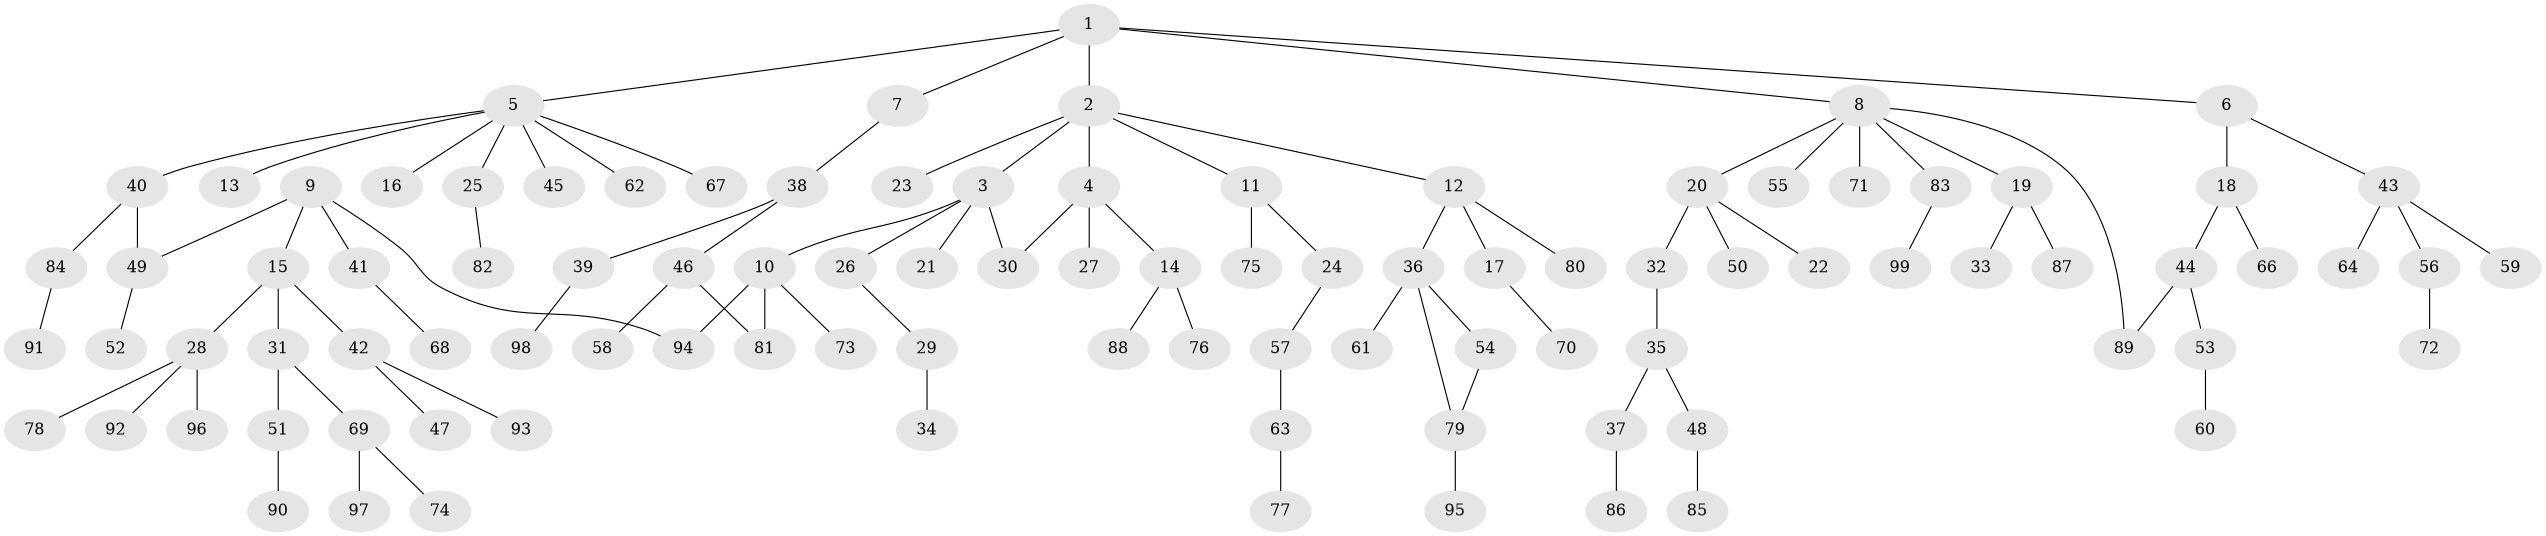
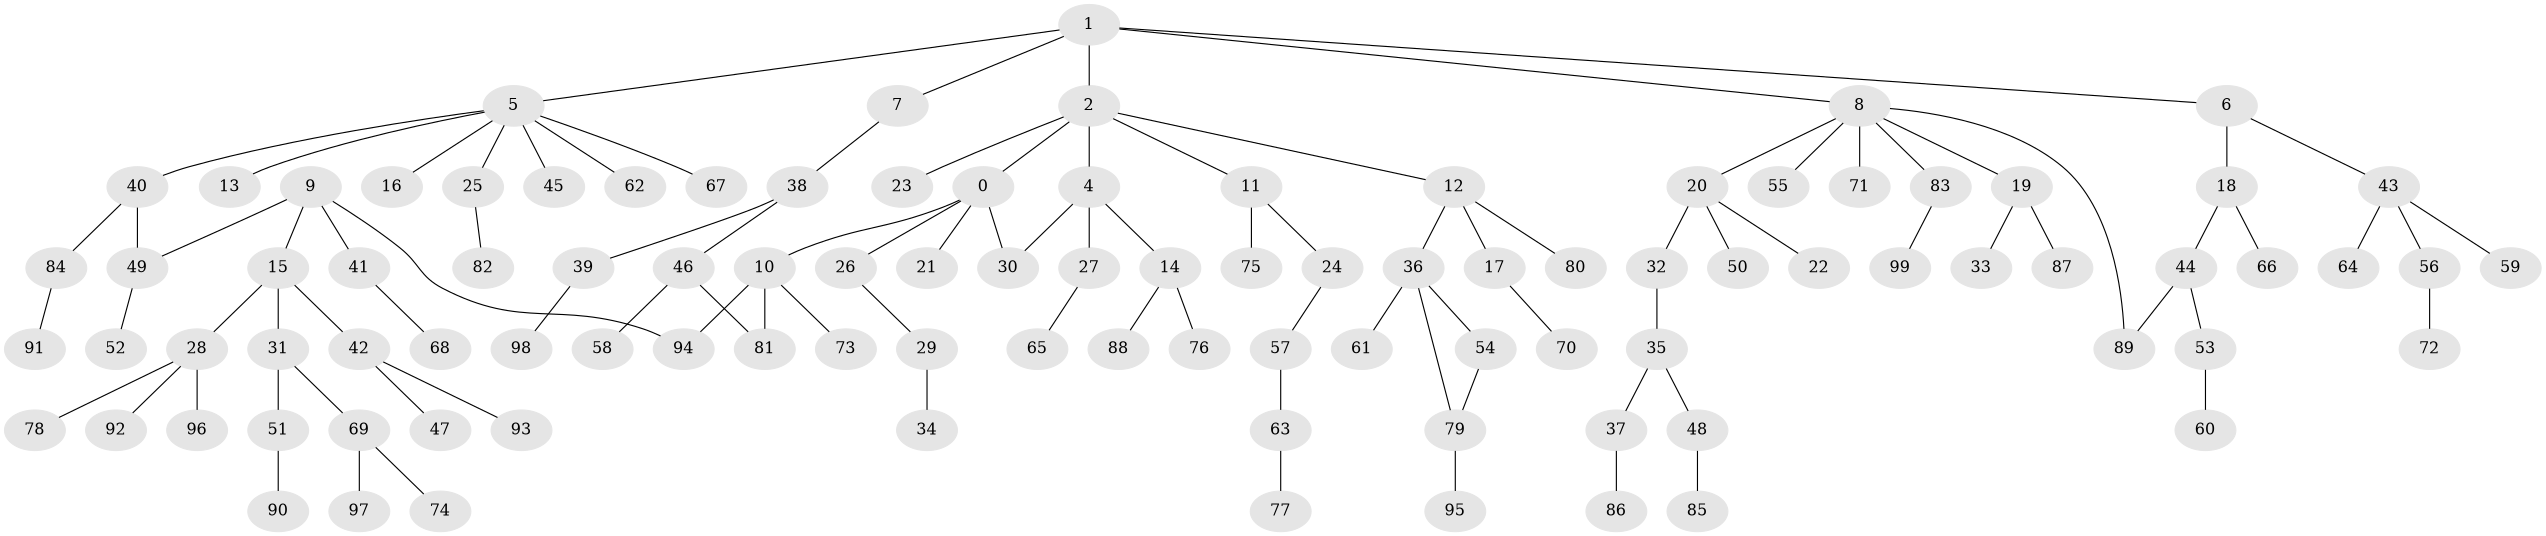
node "3": label "3" -> "0"
node "65": added
